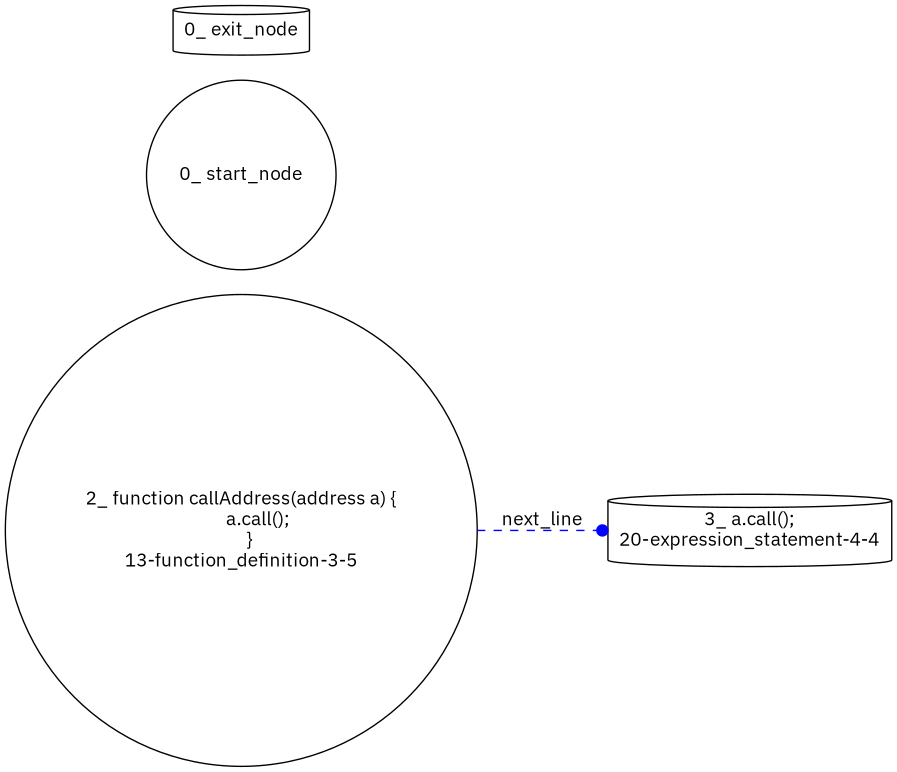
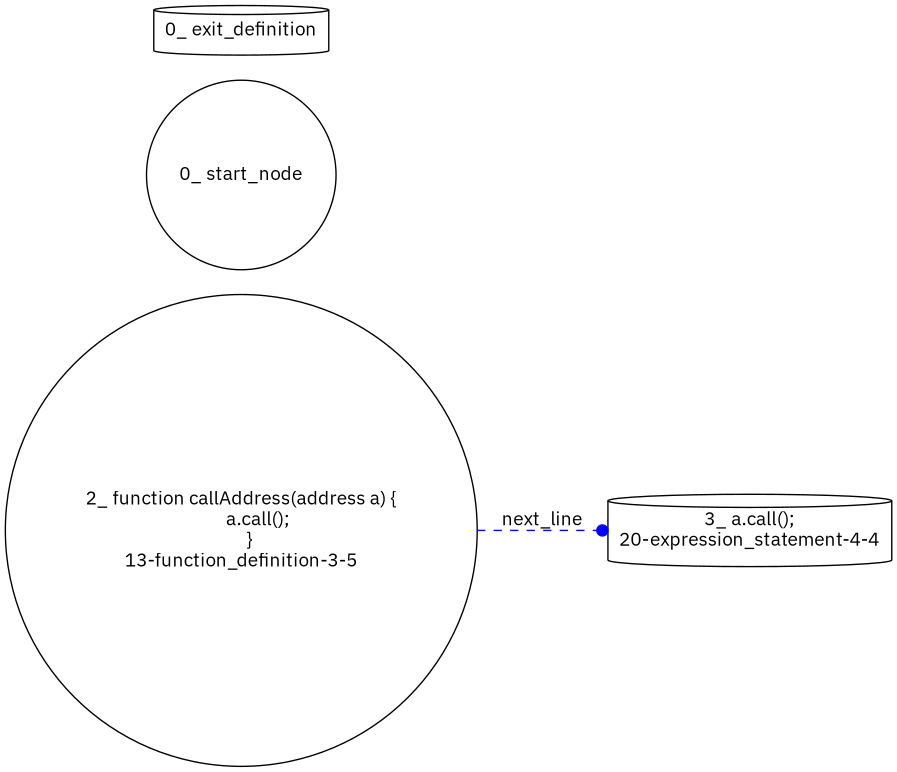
node "0_ exit_node": label "0_ exit_node" -> "0_ exit_definition"
